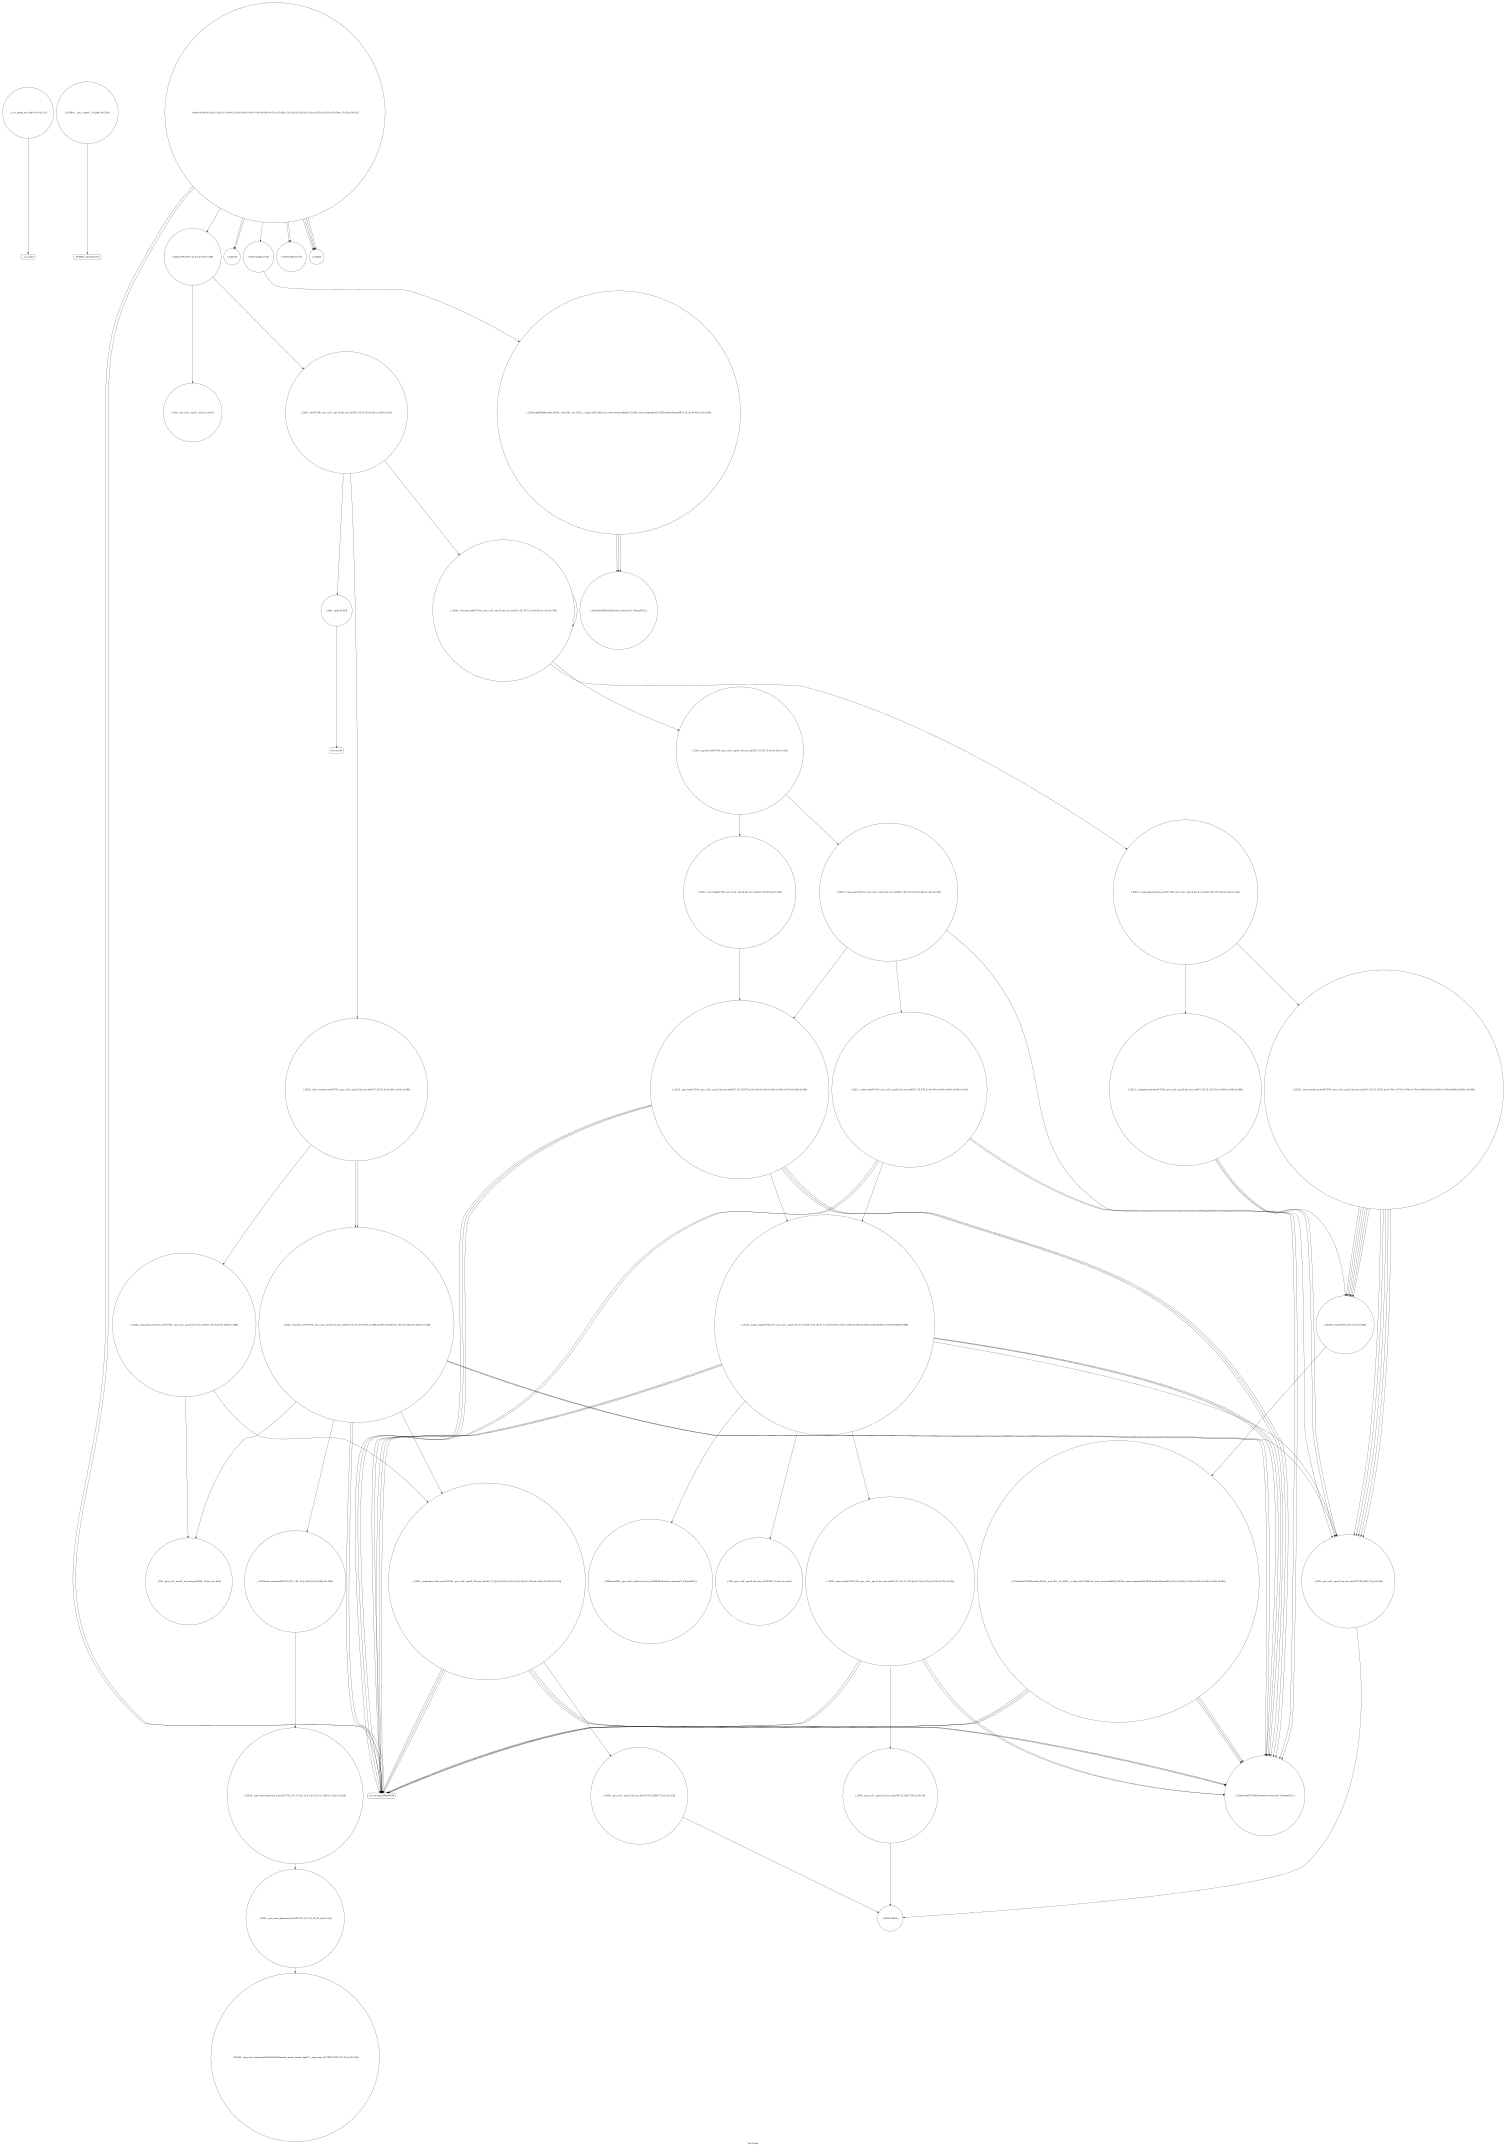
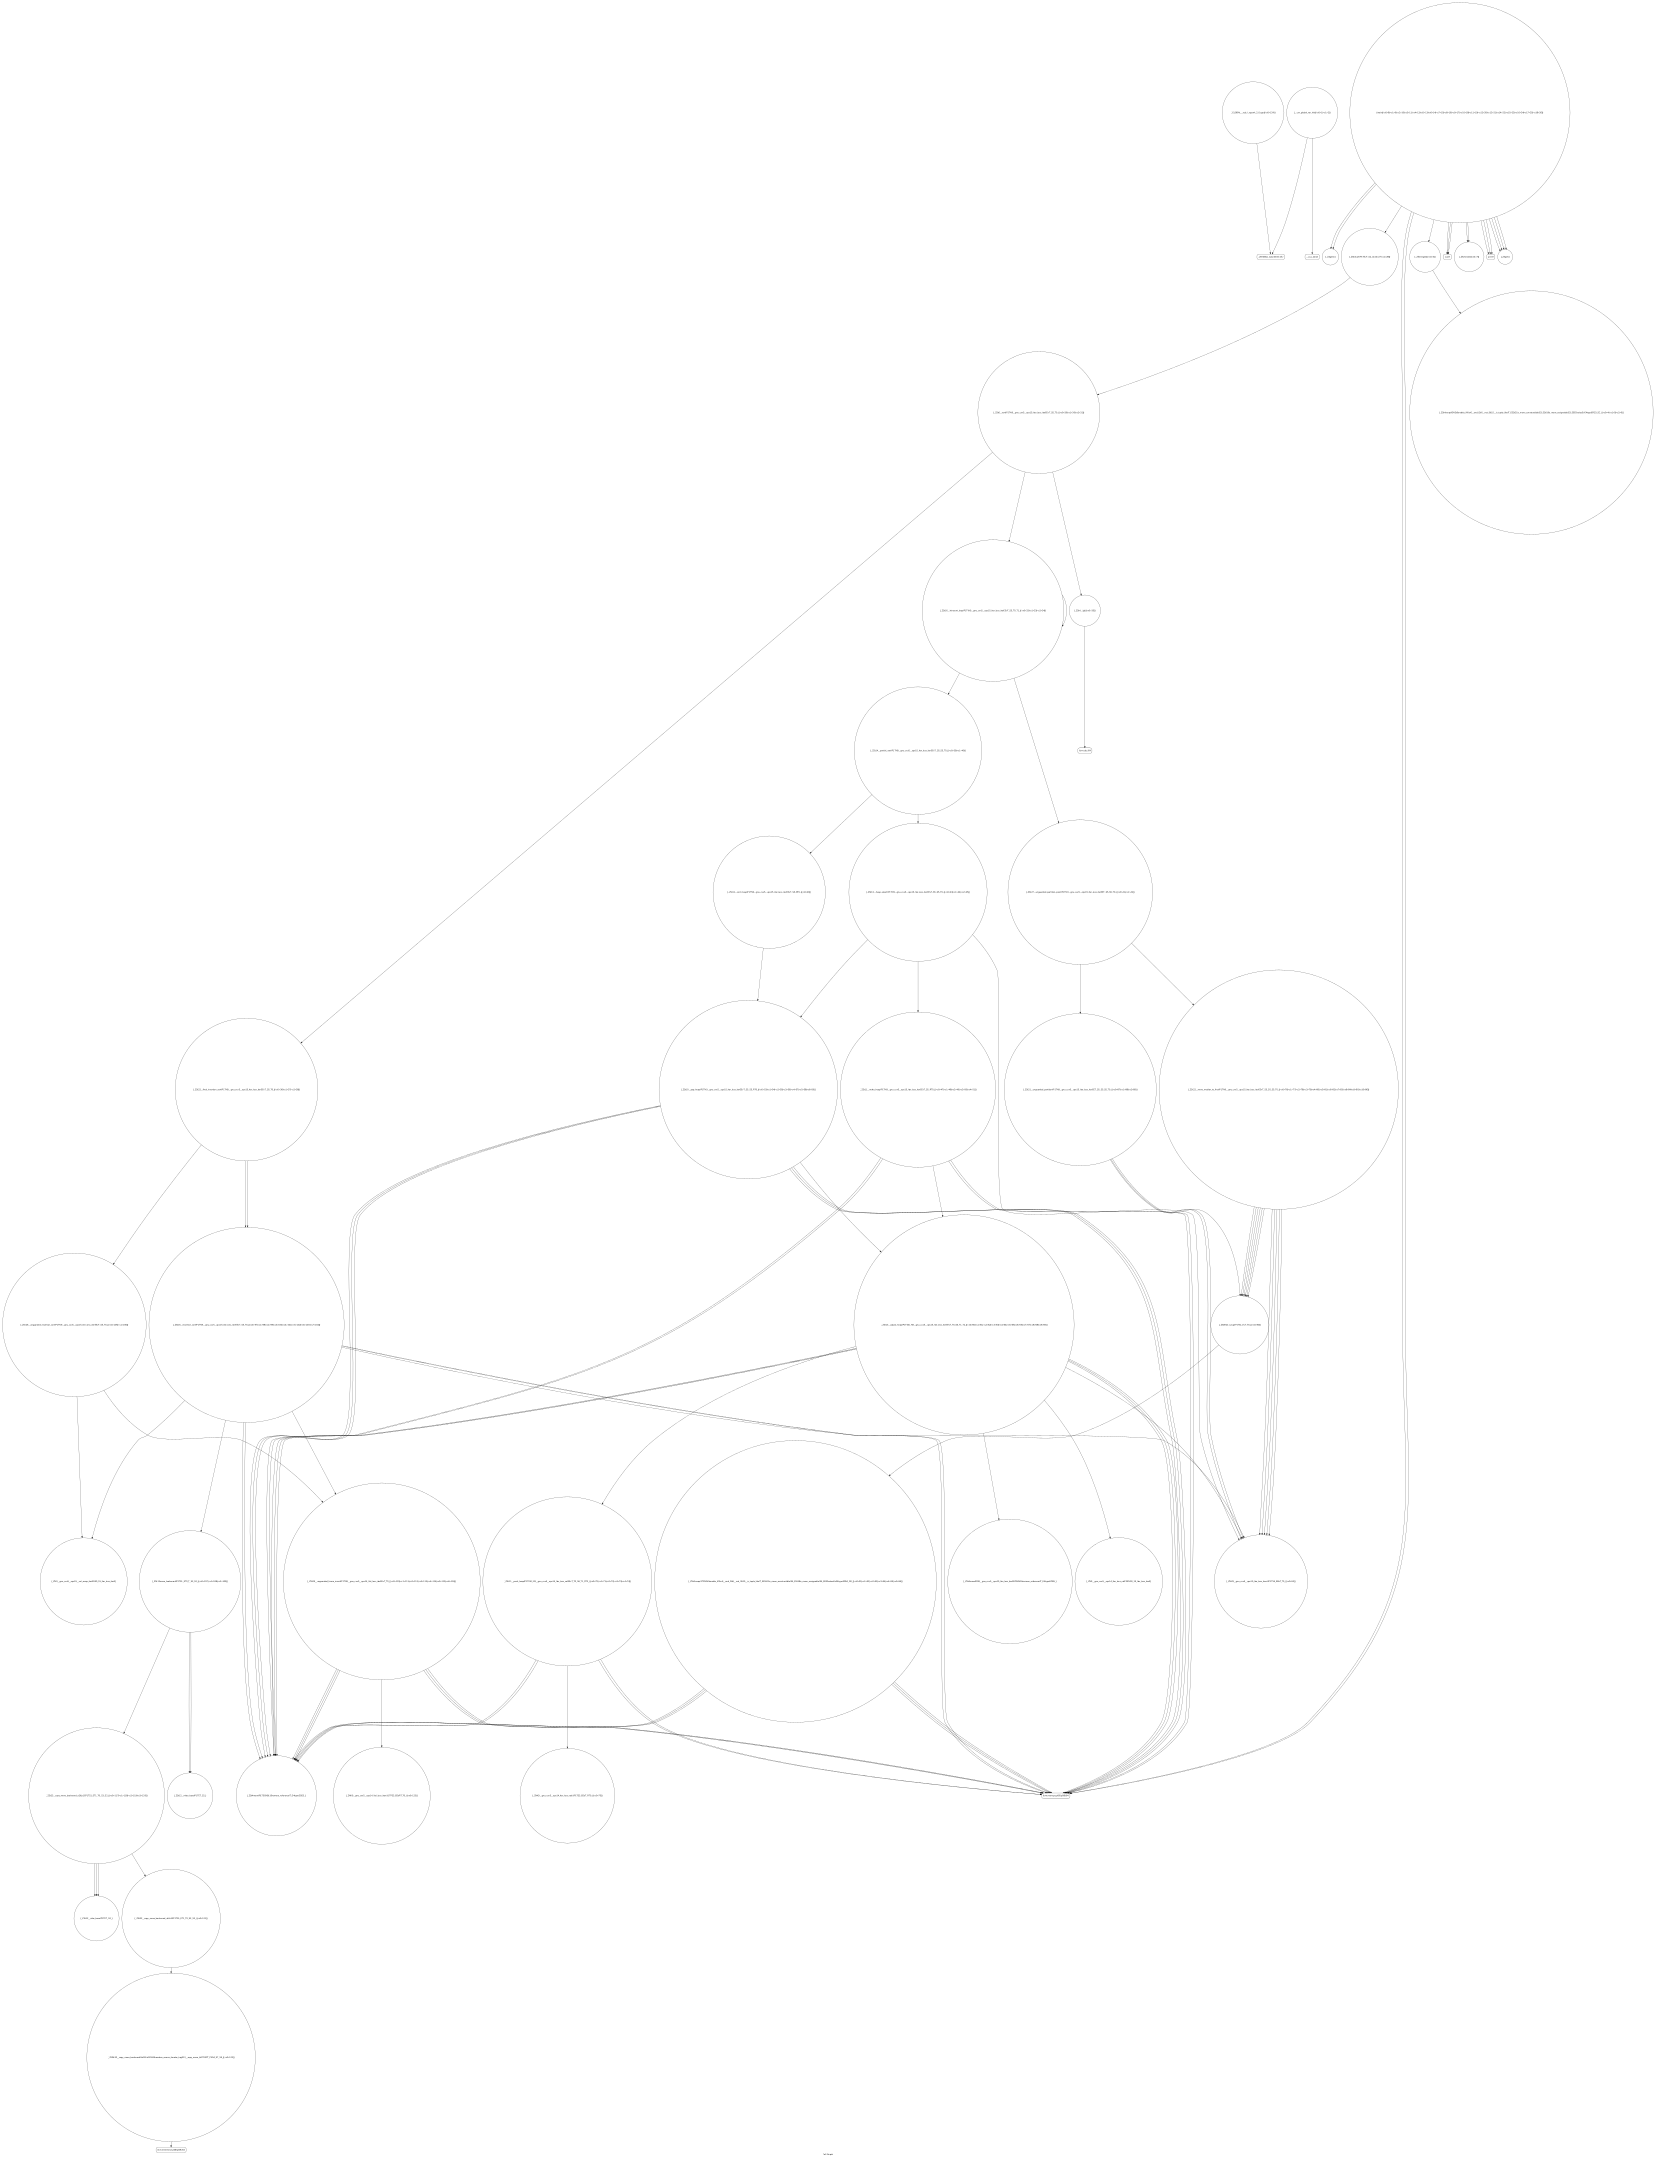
edge "{__cxx_global_var_init|{<s0>1|<s1>2}}" -> "_ZNSt8ios_base4InitC1Ev": added
node "scanf": added
node "printf": added
node "{_ZN9__gnu_cxx5__ops16__iter_less_iterEv}": removed
node "{_ZSt4moveIRiEONSt16remove_referenceIT_E4typeEOS2_}": removed
node "{_ZSt12__miter_baseIP1TET_S2_}": added
node "{_ZSt12__niter_baseIP1TET_S2_}": added
node "{_ZNK1TltERKS_}": removed
node "llvm.memmove.p0i8.p0i8.i64": added
